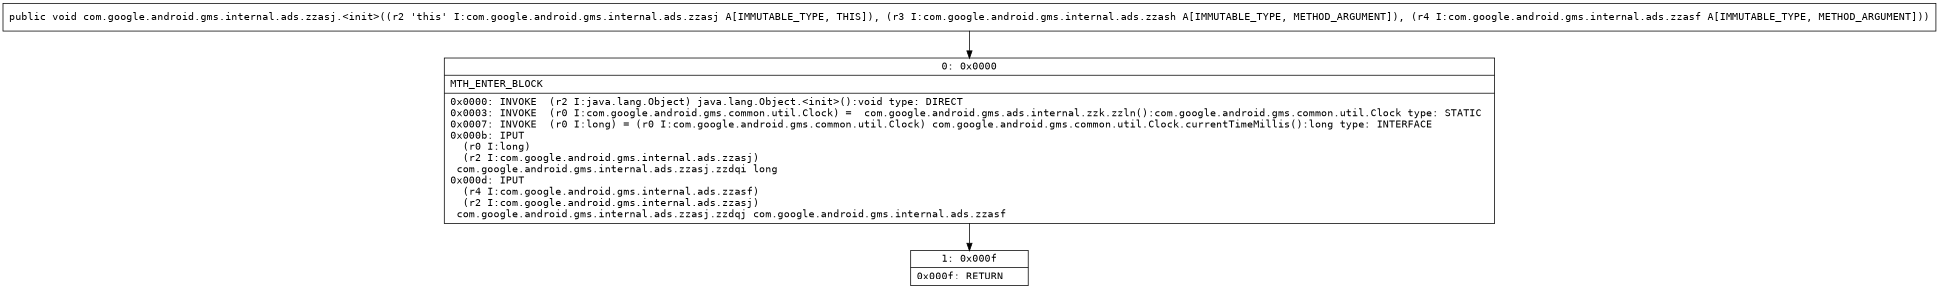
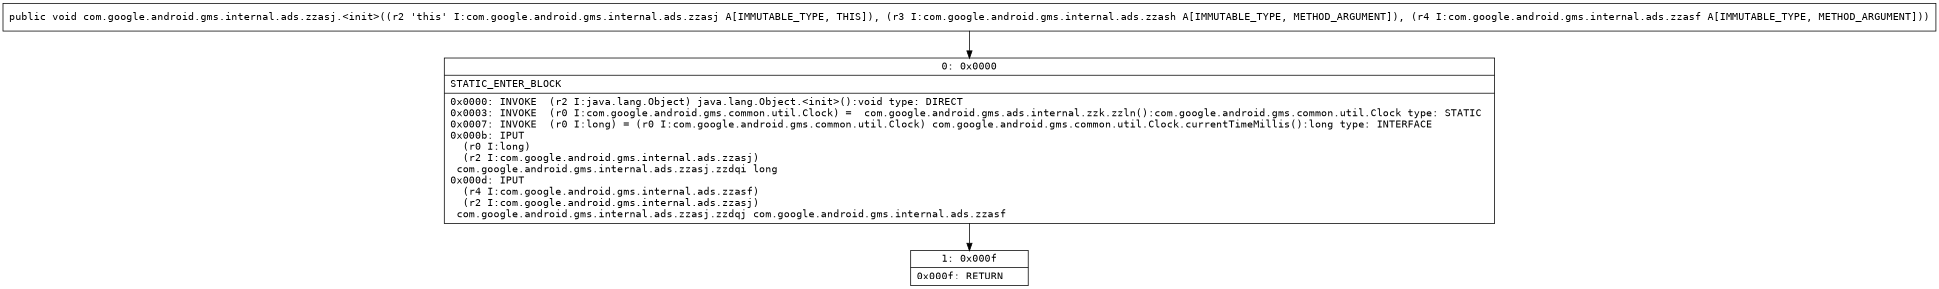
node "0: 0x0000": text "MTH_ENTER_BLOCK" -> "STATIC_ENTER_BLOCK"
